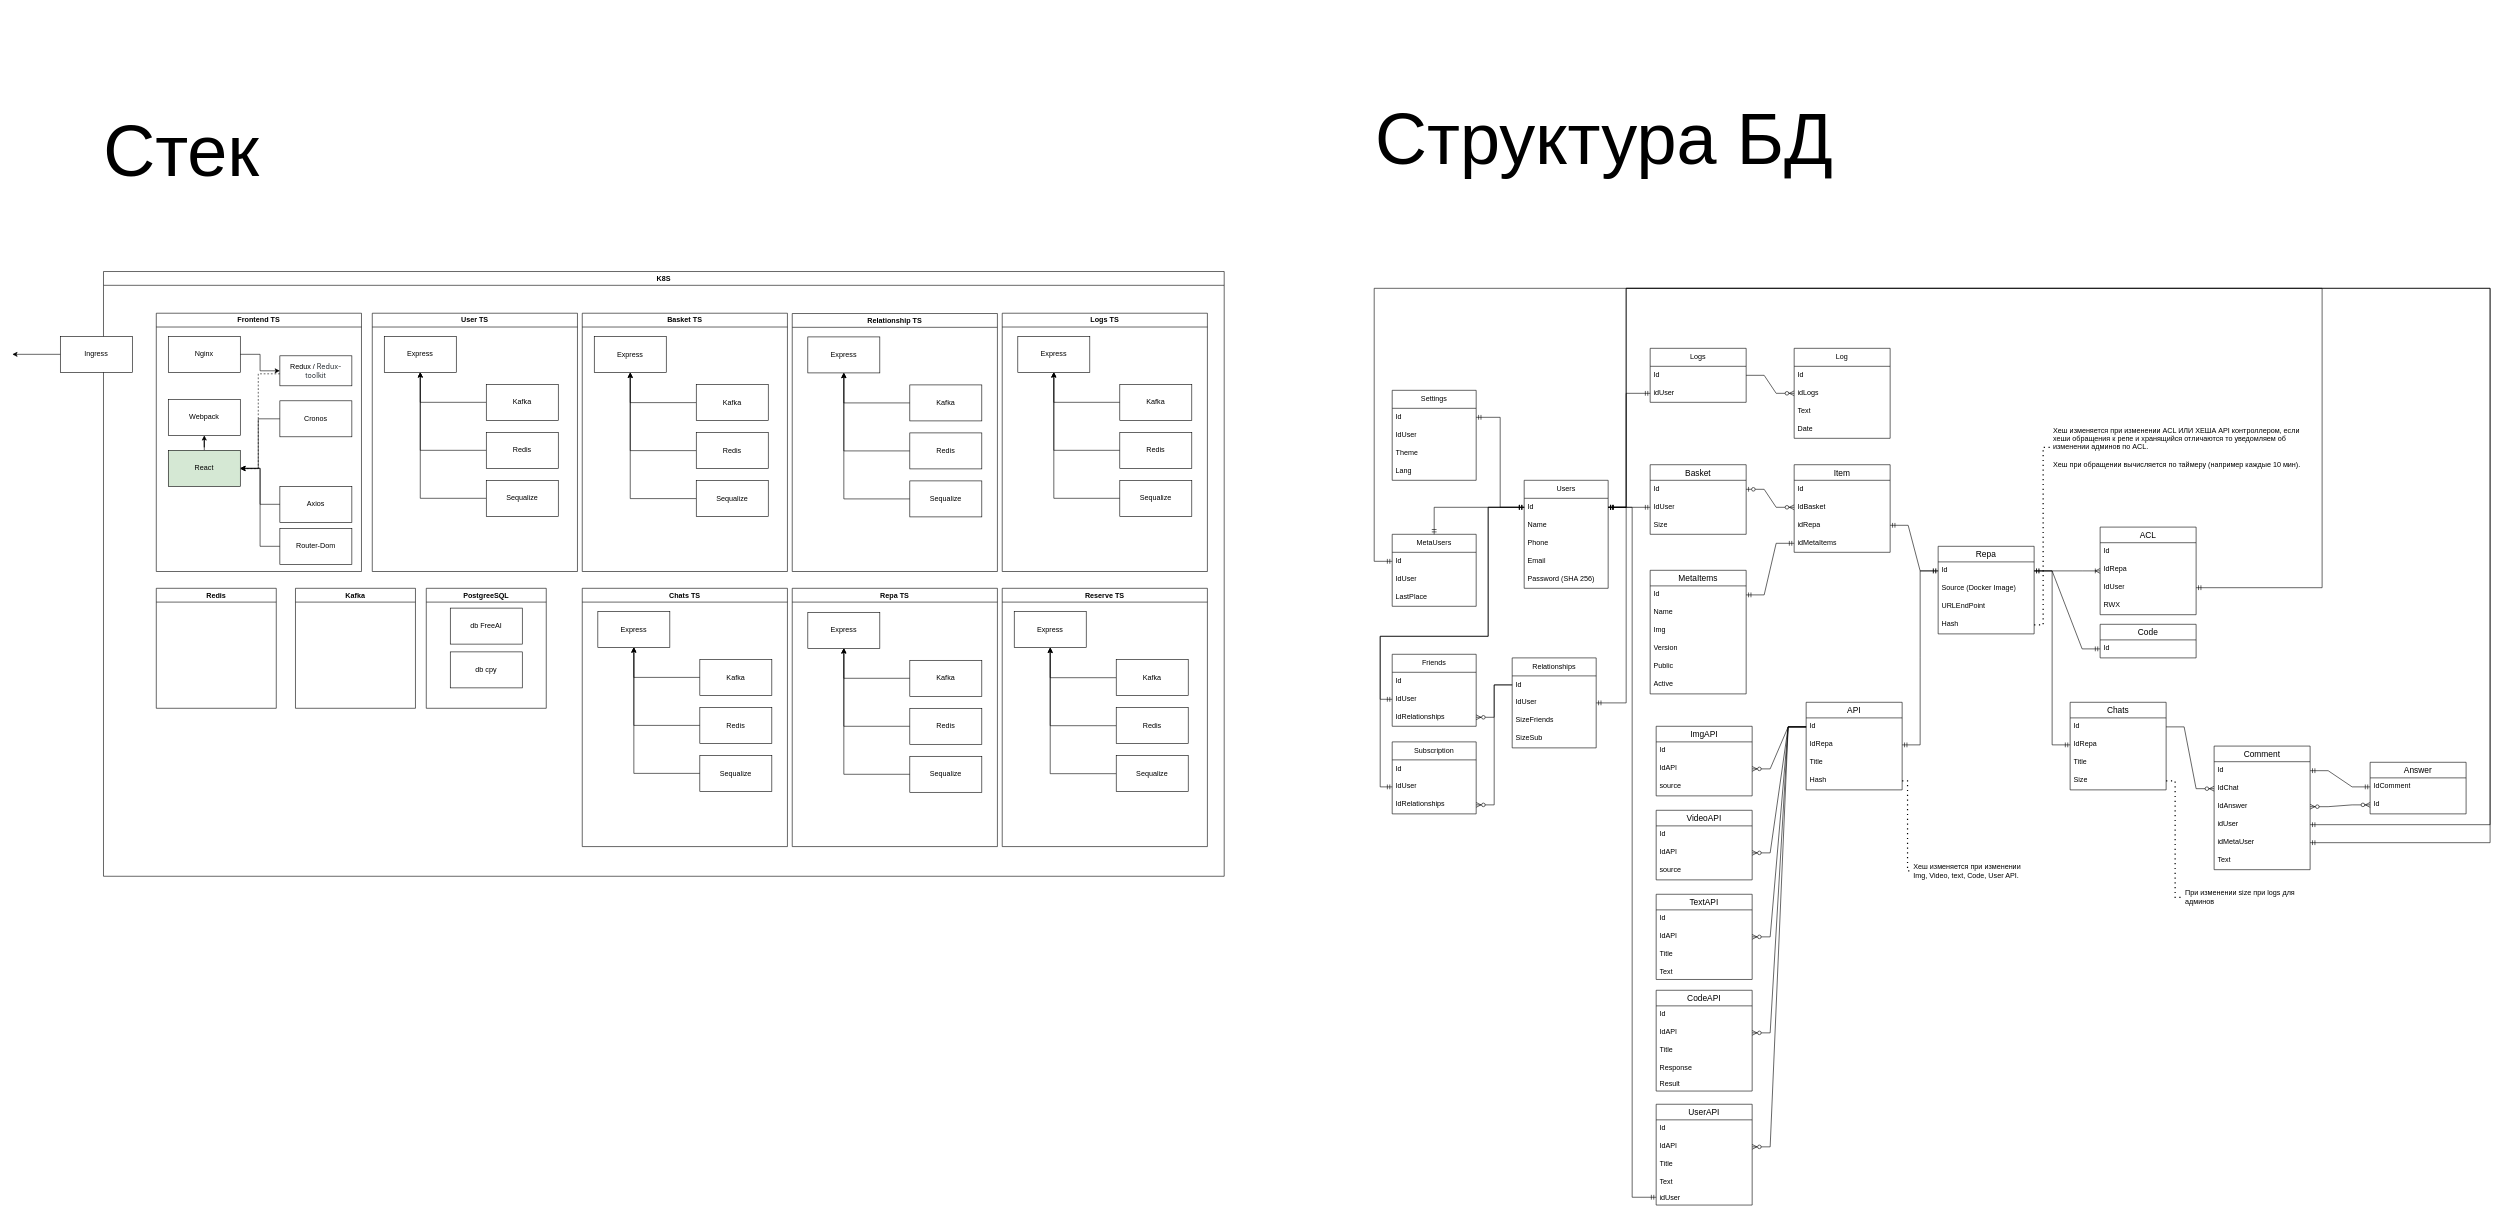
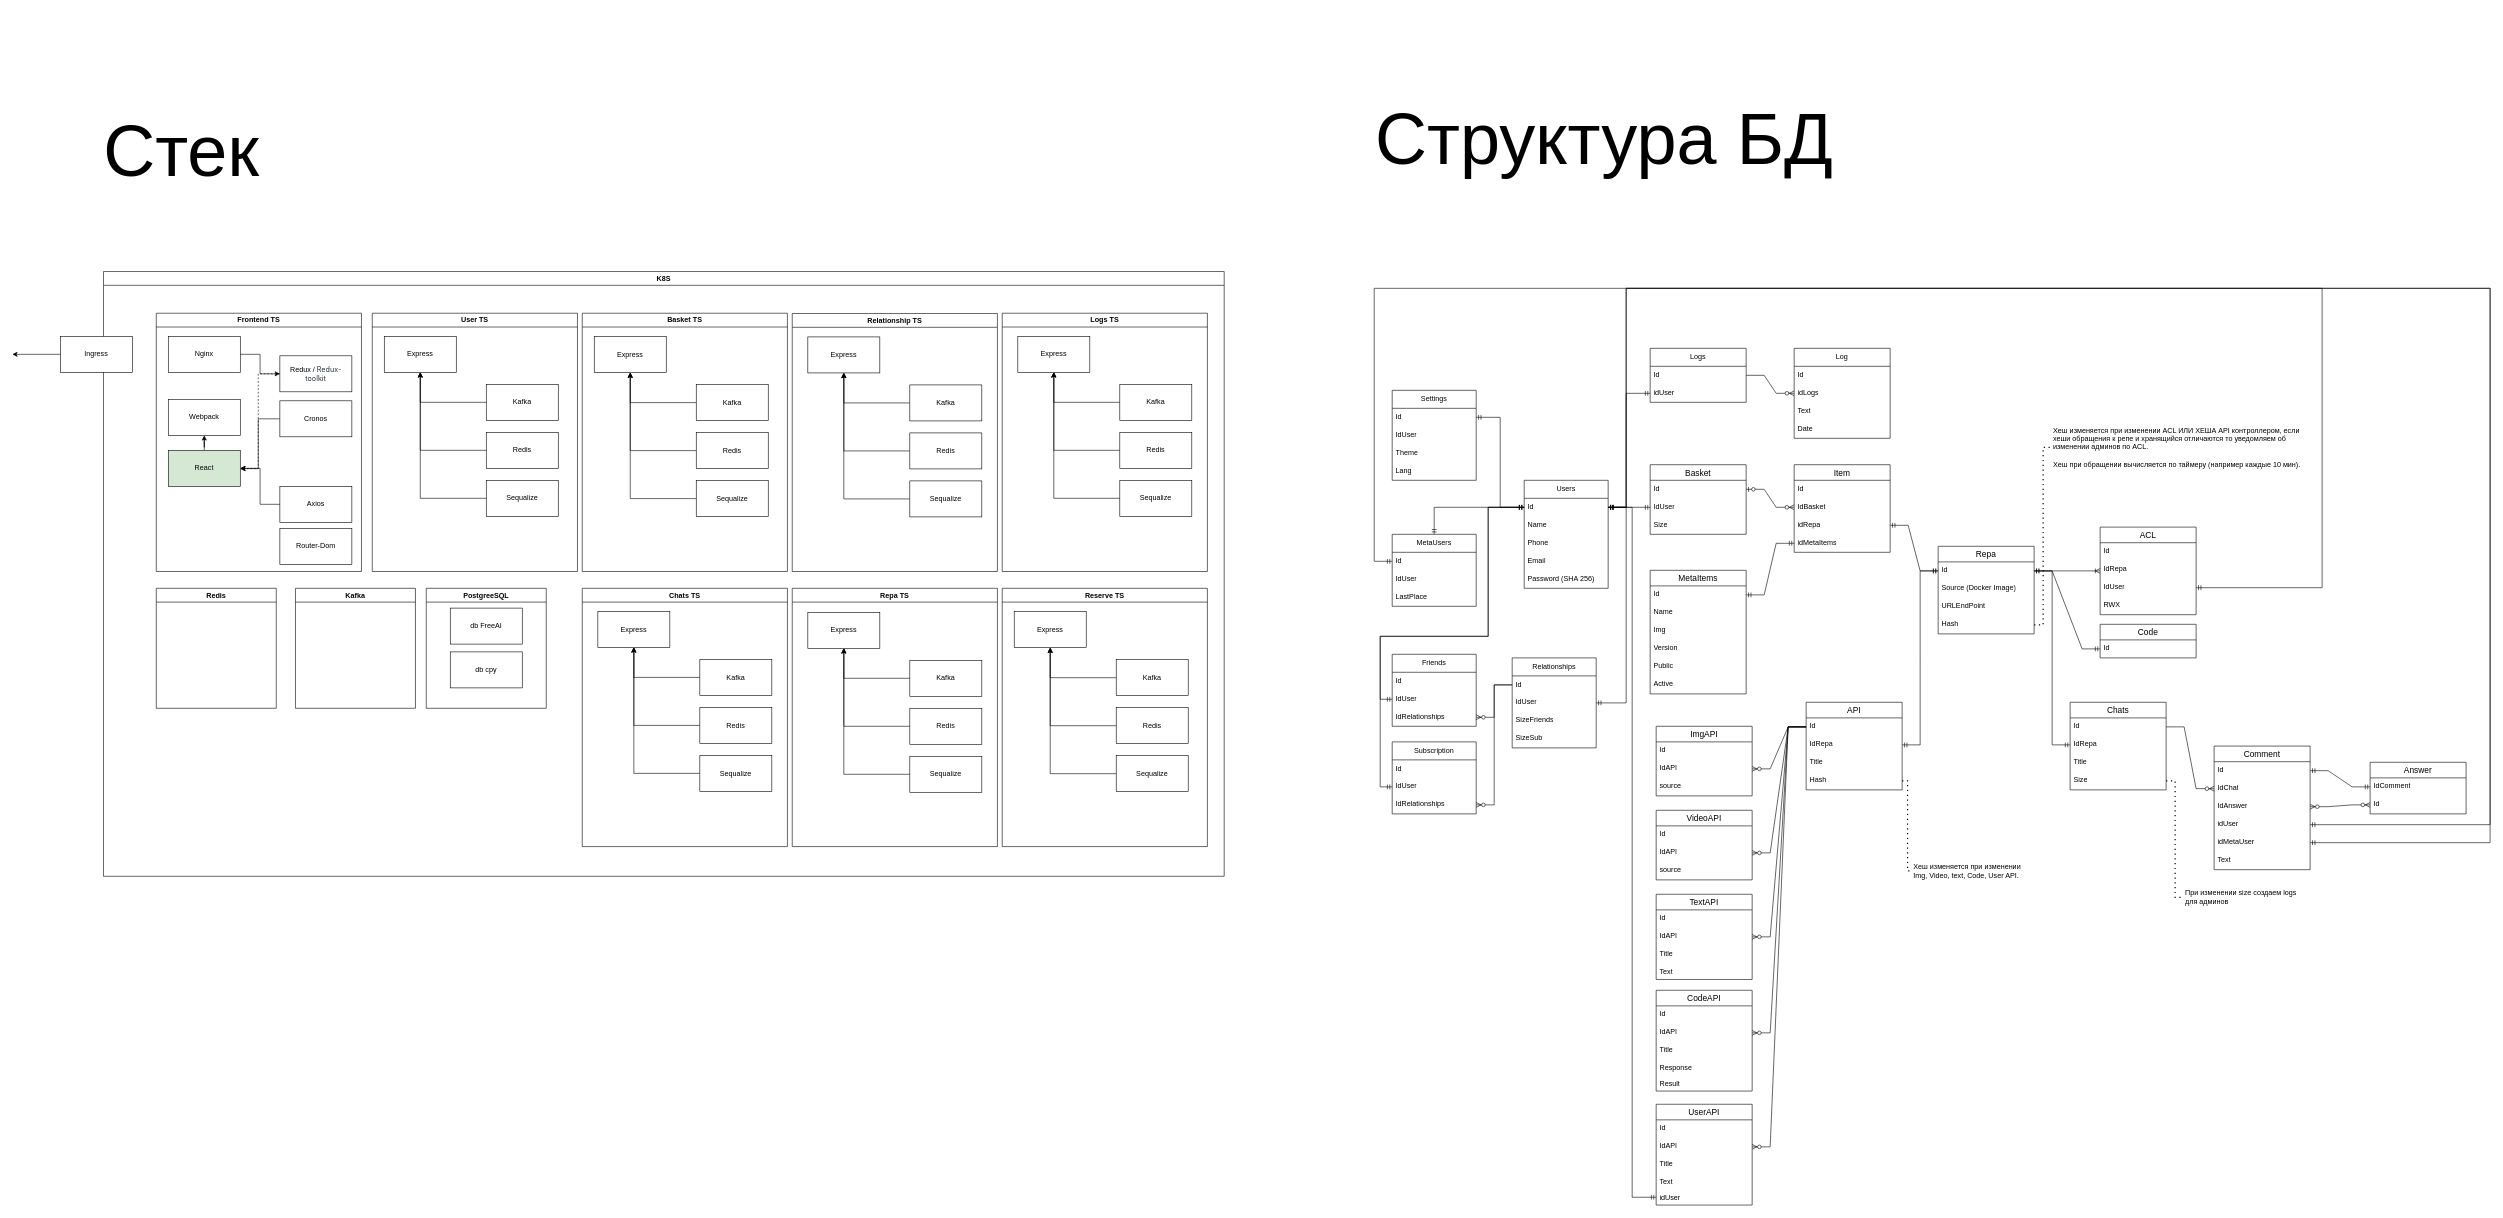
node "Redux / Redux-toolkit": size 72x30 -> 72x36
edge "Router-Dom" -> "React": removed
node "При изменении size при logs для админов": label "При изменении size при logs для админов" -> "При изменении size создаем logs для админов"
